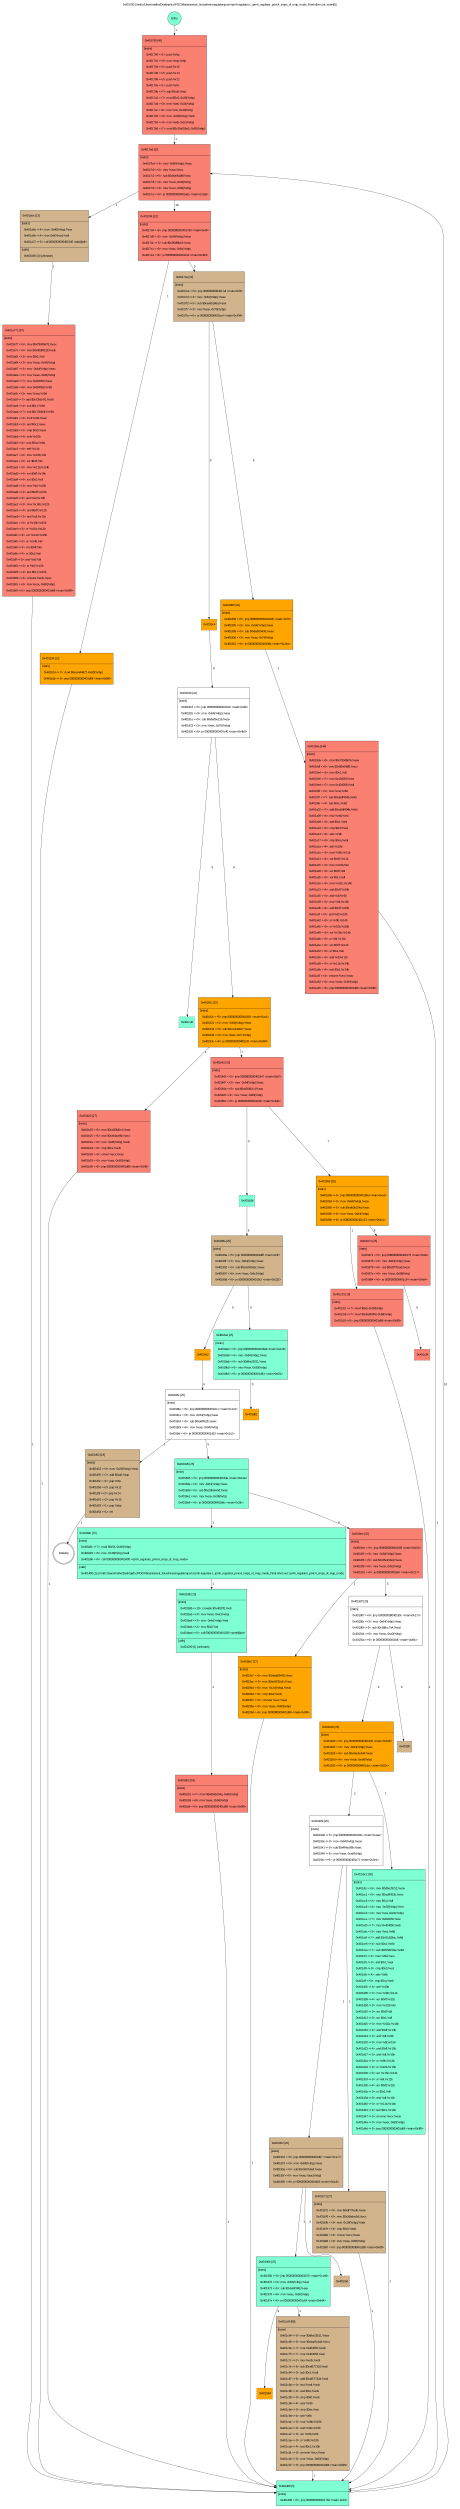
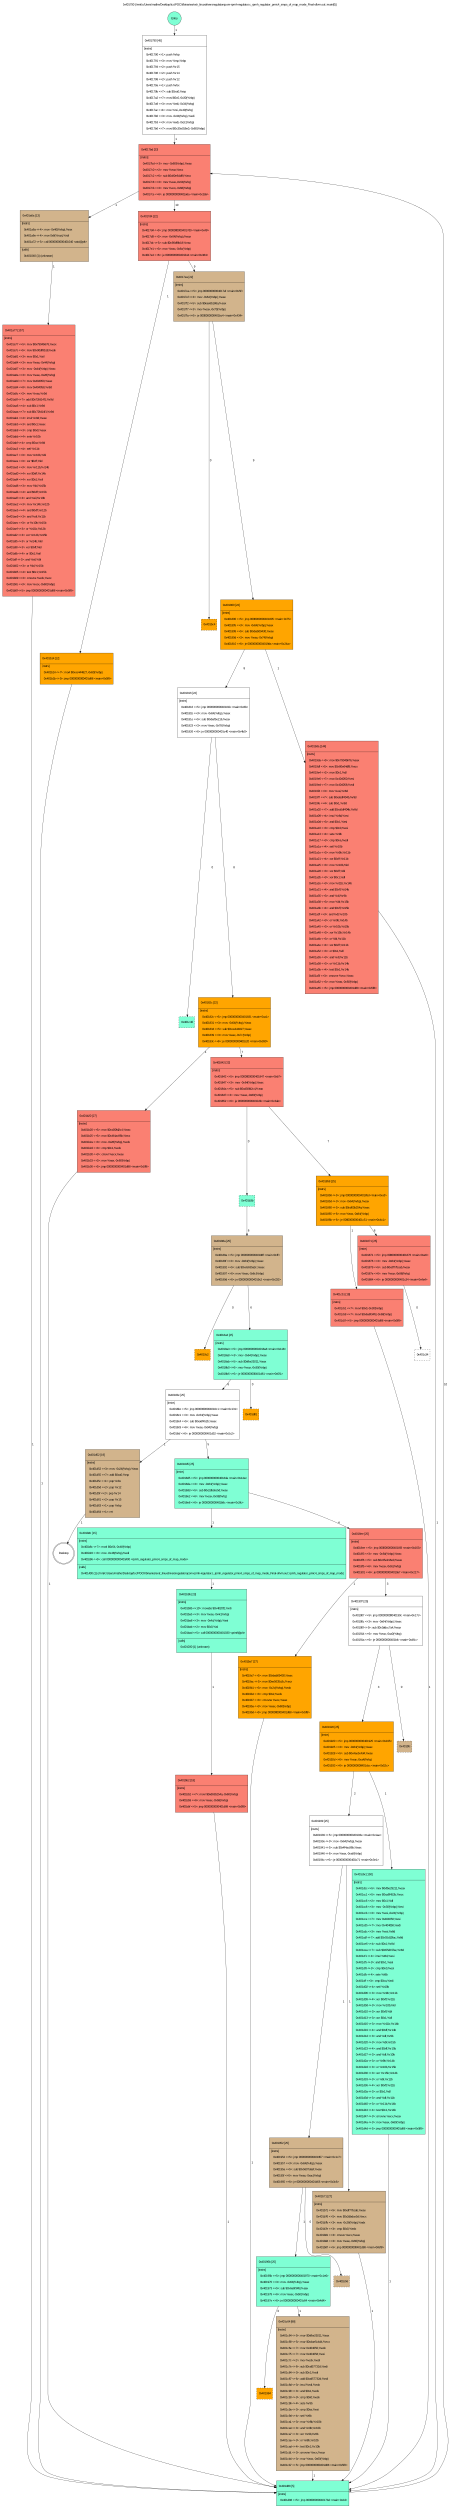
node "0x401790 [45]": fillcolor salmon -> white
edge "0x401bc4" -> "0x401816 [22]": now "0x401800 [22]" -> "0x401816 [22]"
node "0x401c34": fillcolor salmon -> white
edge "0x4019c2" -> "0x4018bc [25]": now "0x4018a3 [25]" -> "0x4018bc [25]"
